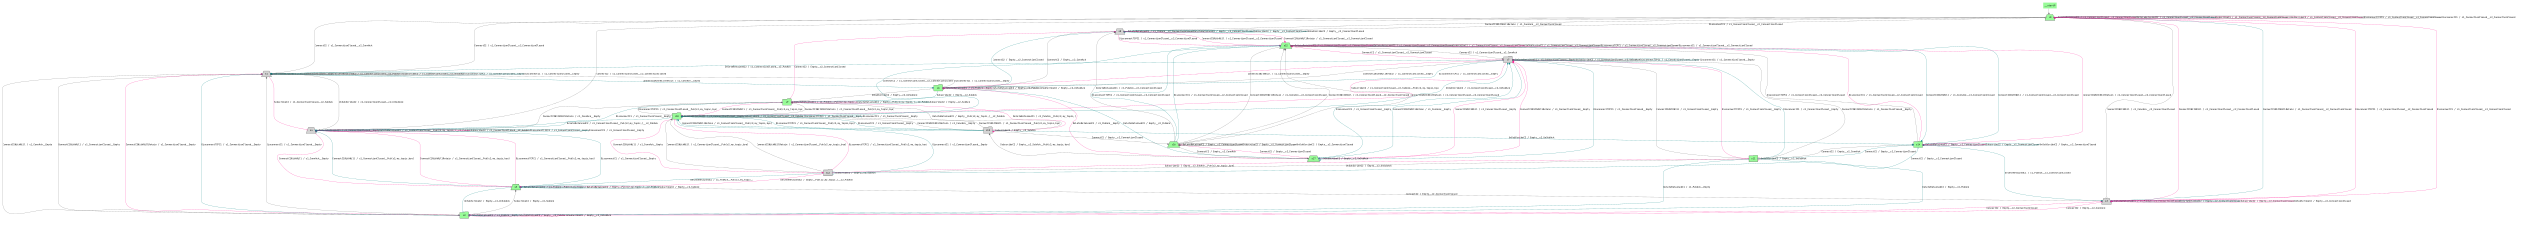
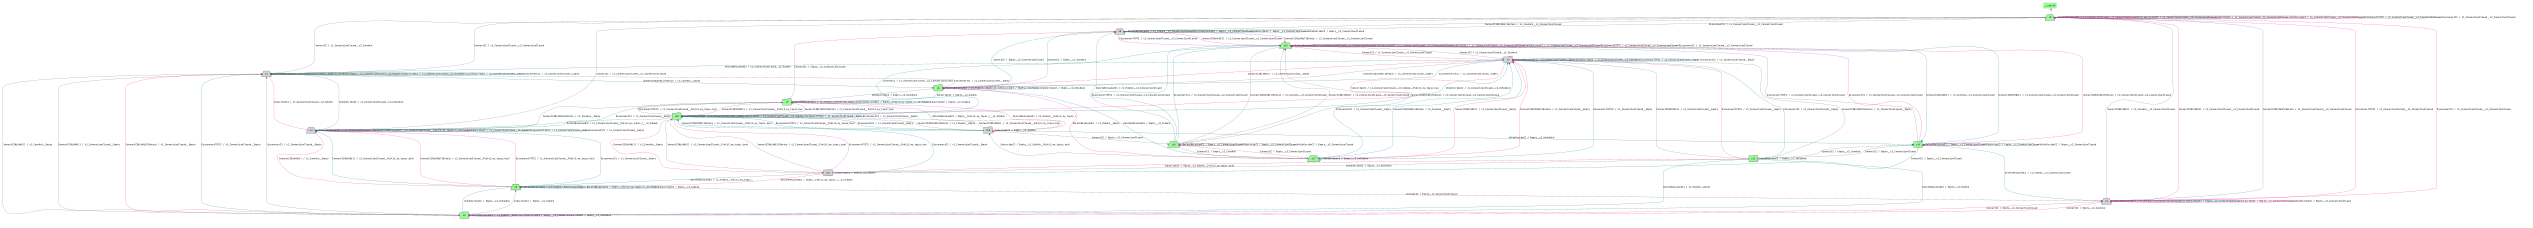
edge "__start9" -> "s0": reversed
